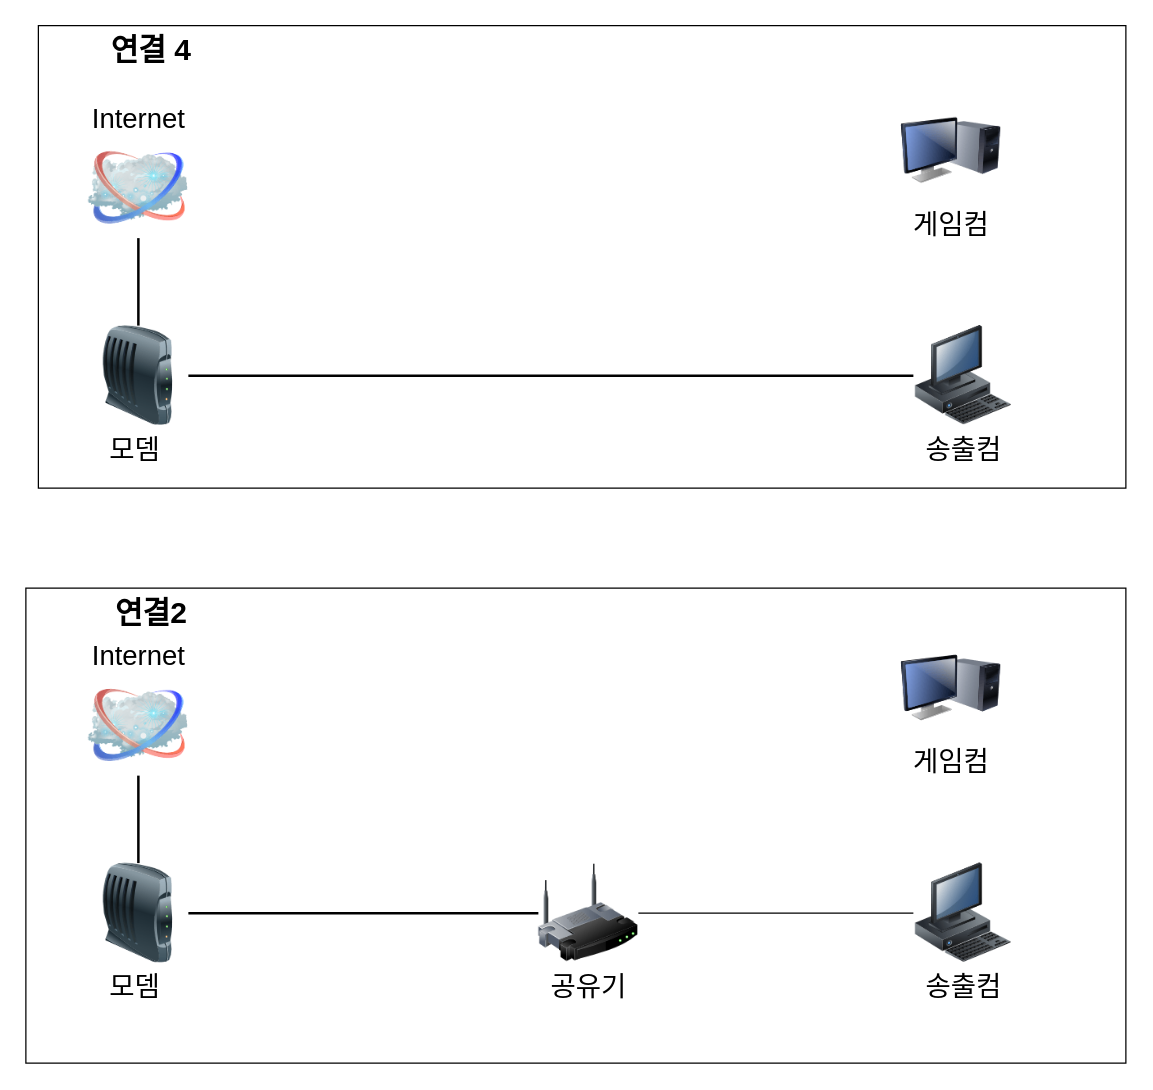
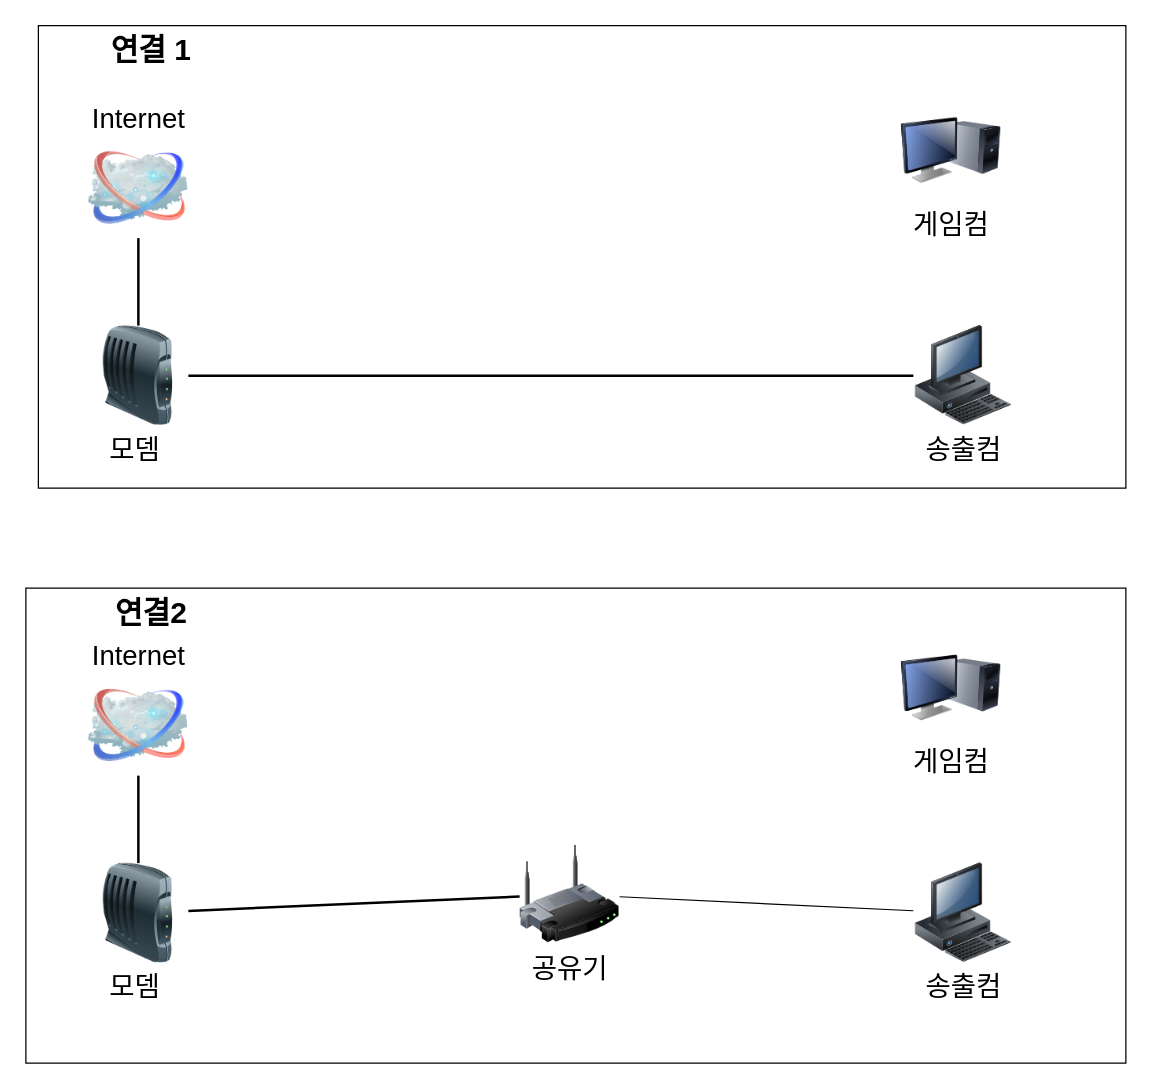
node "연결 4": label "연결 4" -> "연결 1"
node "공유기": moved (588, 913) -> (569, 894)
